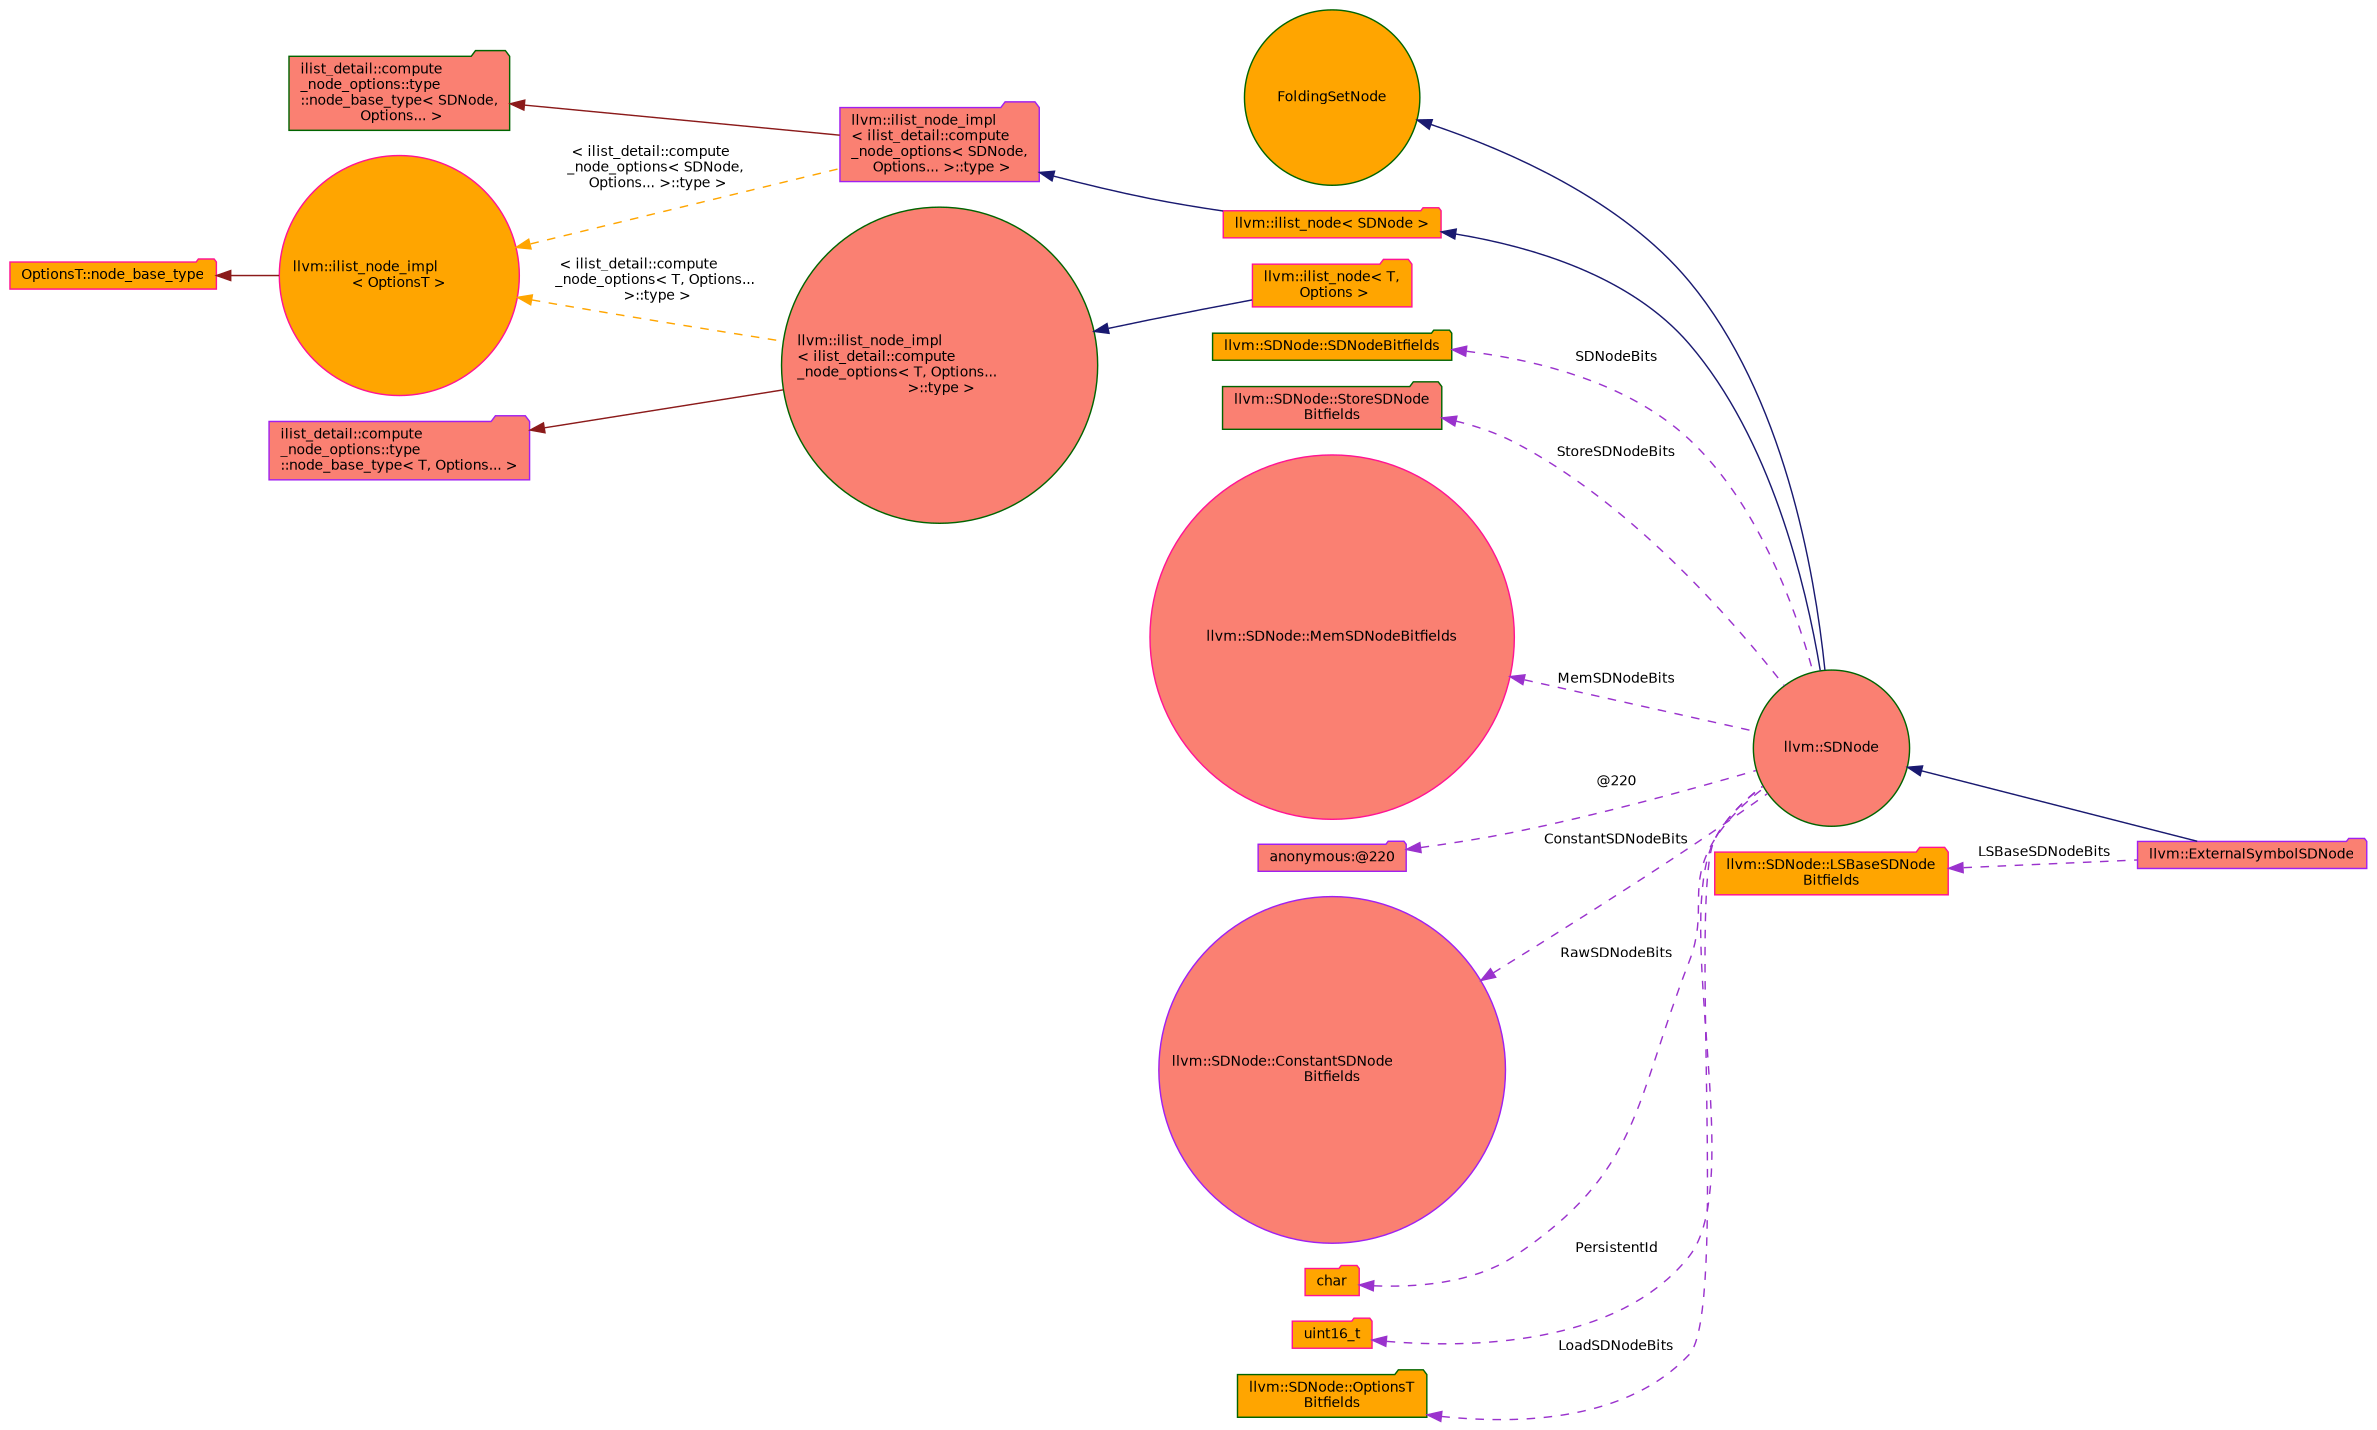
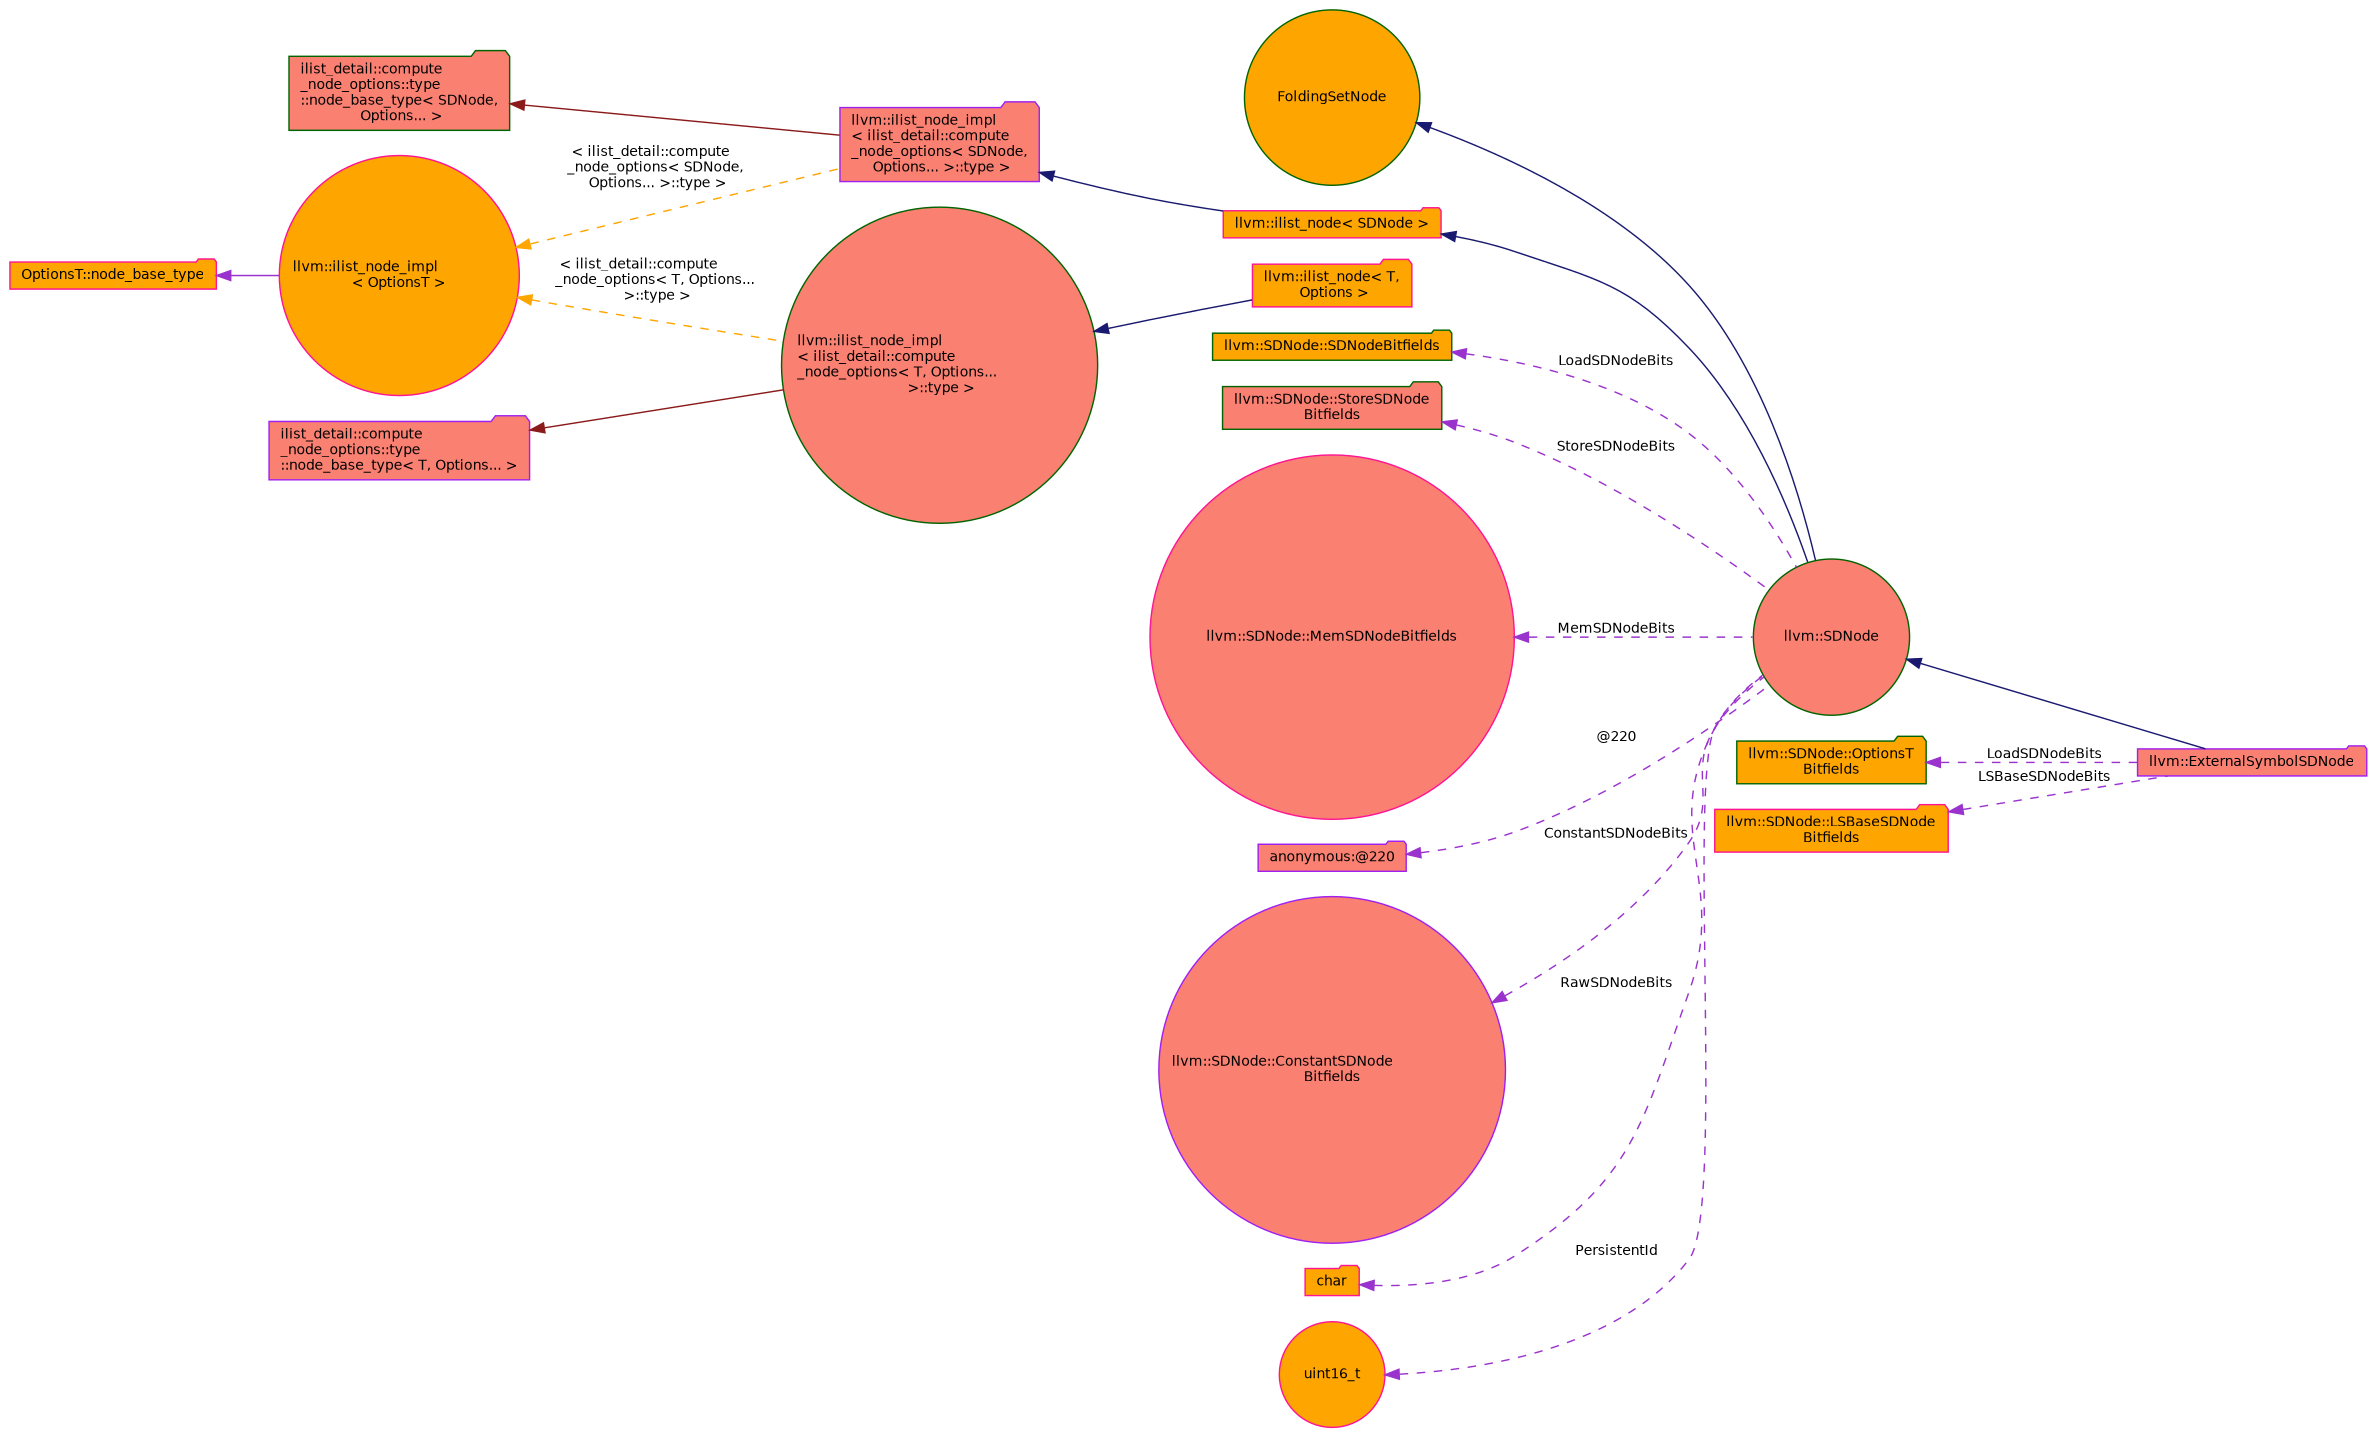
edge "llvm::ilist_node_impl < OptionsT >" -> "OptionsT::node_base_type": color firebrick4 -> darkorchid3
edge "llvm::SDNode" -> "llvm::SDNode::SDNodeBitfields": label " SDNodeBits" -> " LoadSDNodeBits"
edge "llvm::SDNode" -> "llvm::SDNode::OptionsT Bitfields": now "llvm::ExternalSymbolSDNode" -> "llvm::SDNode::OptionsT Bitfields"
node "uint16_t": shape folder -> circle
